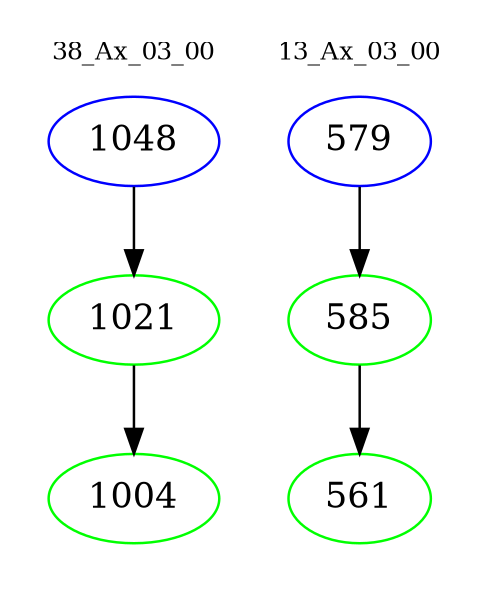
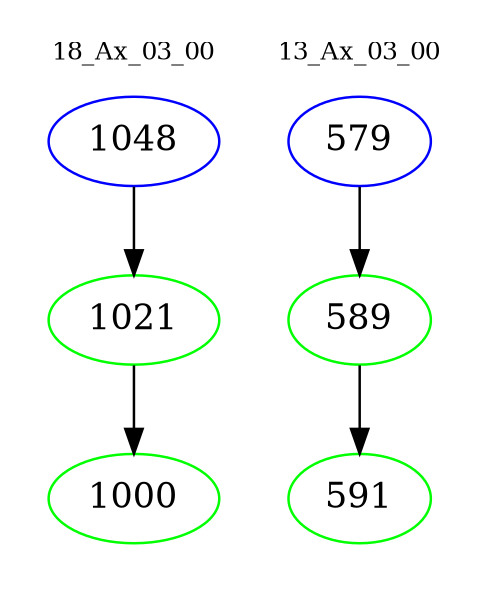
cluster "38_Ax_03_00": label "38_Ax_03_00" -> "18_Ax_03_00"
node "585": label "585" -> "589"
node "1004": label "1004" -> "1000"
node "561": label "561" -> "591"
